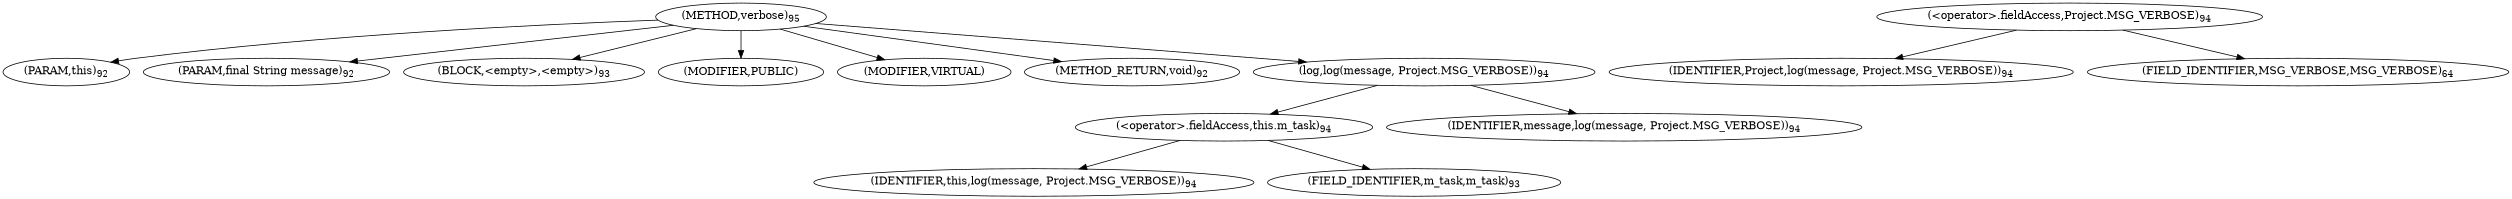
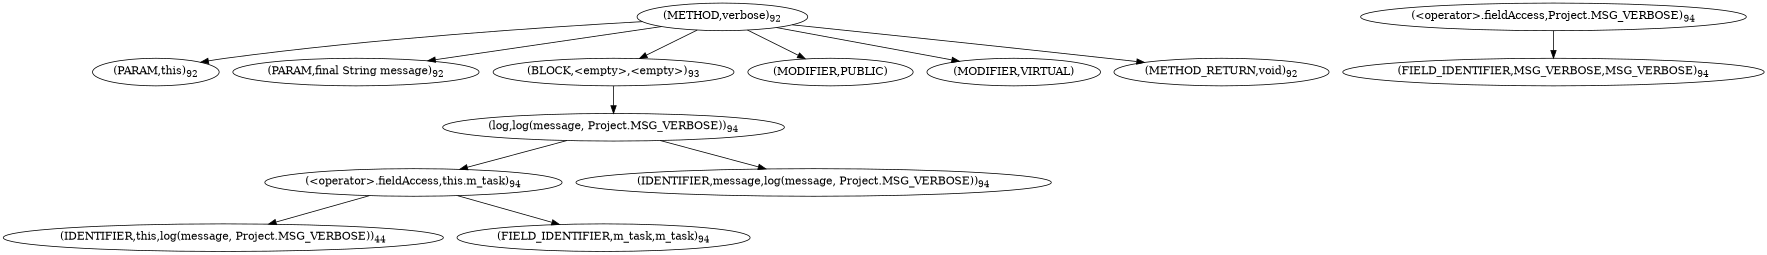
node "(METHOD,verbose)": text "95" -> "92"
edge "(METHOD,verbose)" -> "(log,log(message, Project.MSG_VERBOSE))": now "(BLOCK,<empty>,<empty>)" -> "(log,log(message, Project.MSG_VERBOSE))"
node "(FIELD_IDENTIFIER,MSG_VERBOSE,MSG_VERBOSE)": text "64" -> "94"
node "(IDENTIFIER,Project,log(message, Project.MSG_VERBOSE))": removed
node "(IDENTIFIER,this,log(message, Project.MSG_VERBOSE))": text "94" -> "44"
node "(FIELD_IDENTIFIER,m_task,m_task)": text "93" -> "94"
